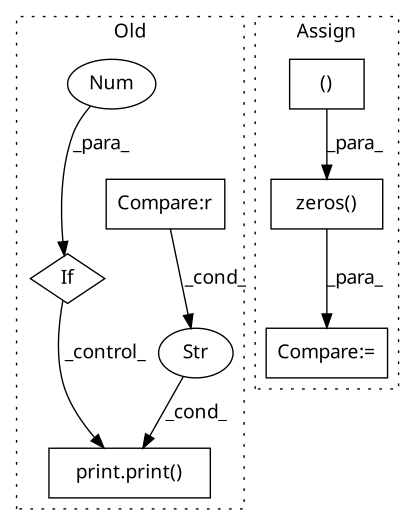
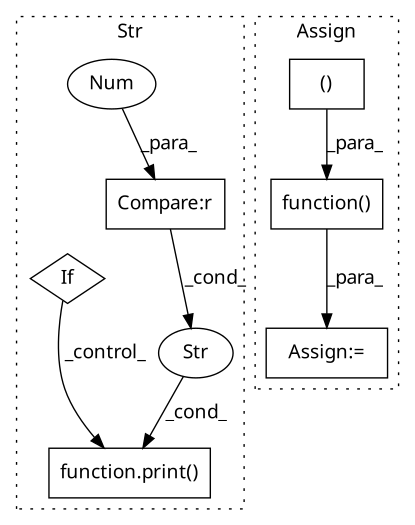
cluster "Old": label "Old" -> "Str"
edge "Num" -> "If": now "Num" -> "Compare:r"
node "zeros()": label "zeros()" -> "function()"
node "Compare:=": label "Compare:=" -> "Assign:="
node "print.print()": label "print.print()" -> "function.print()"
